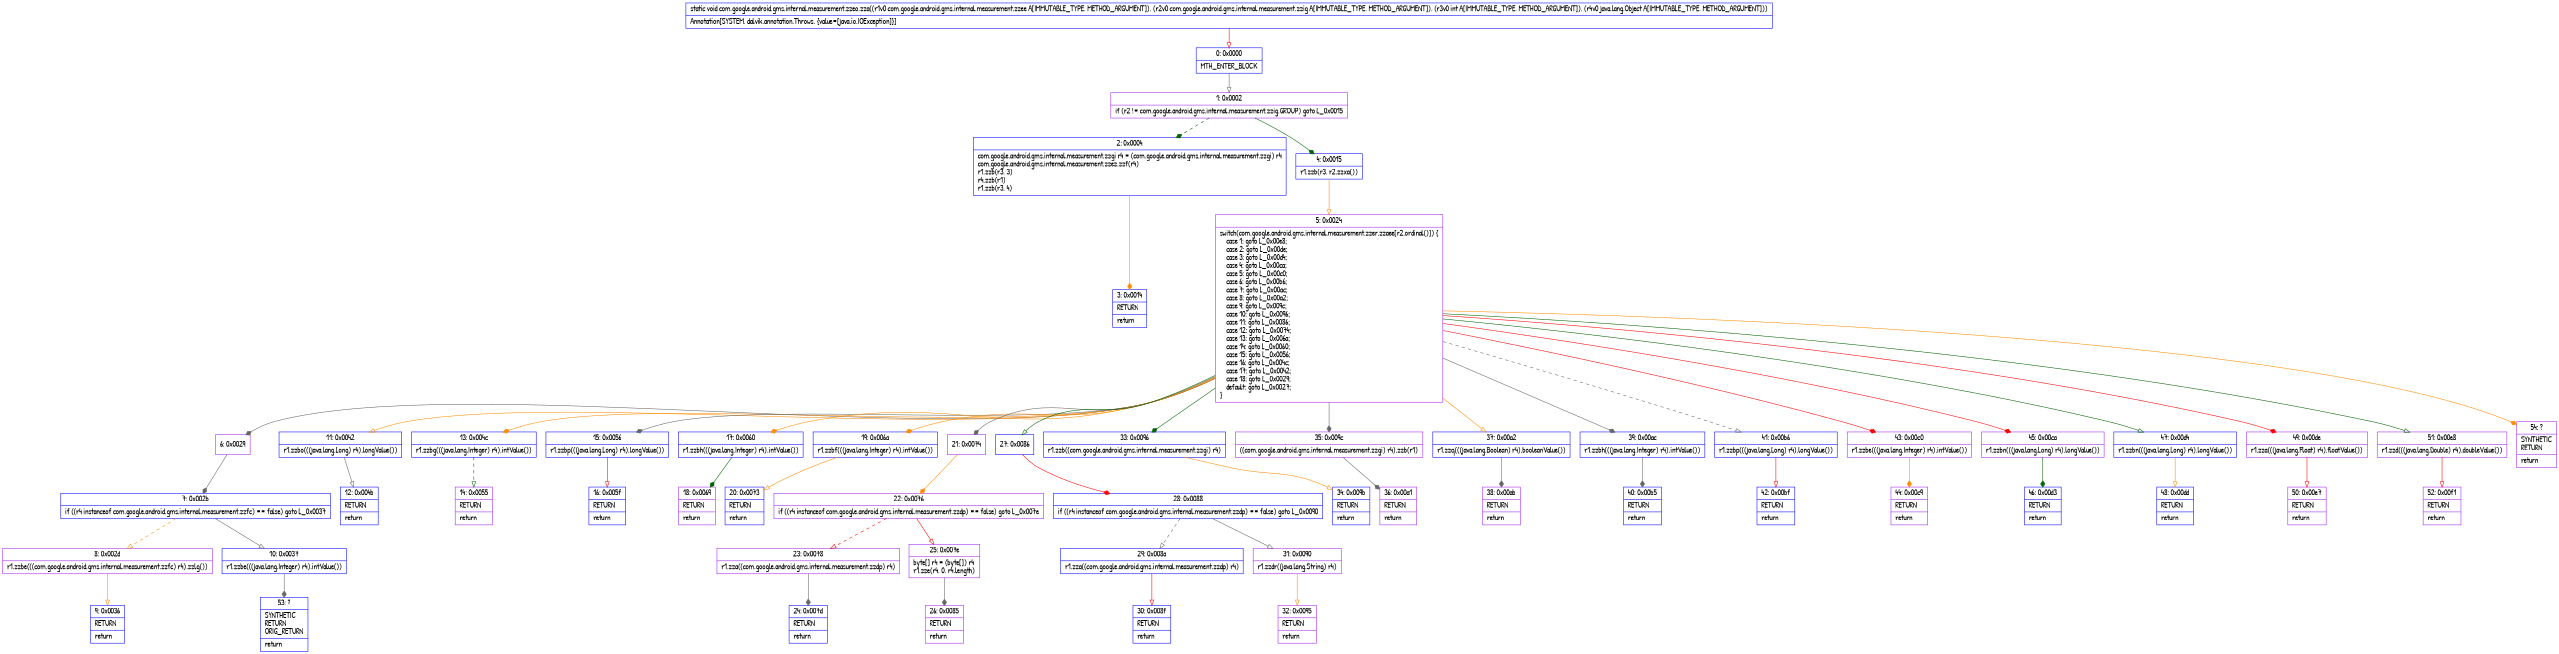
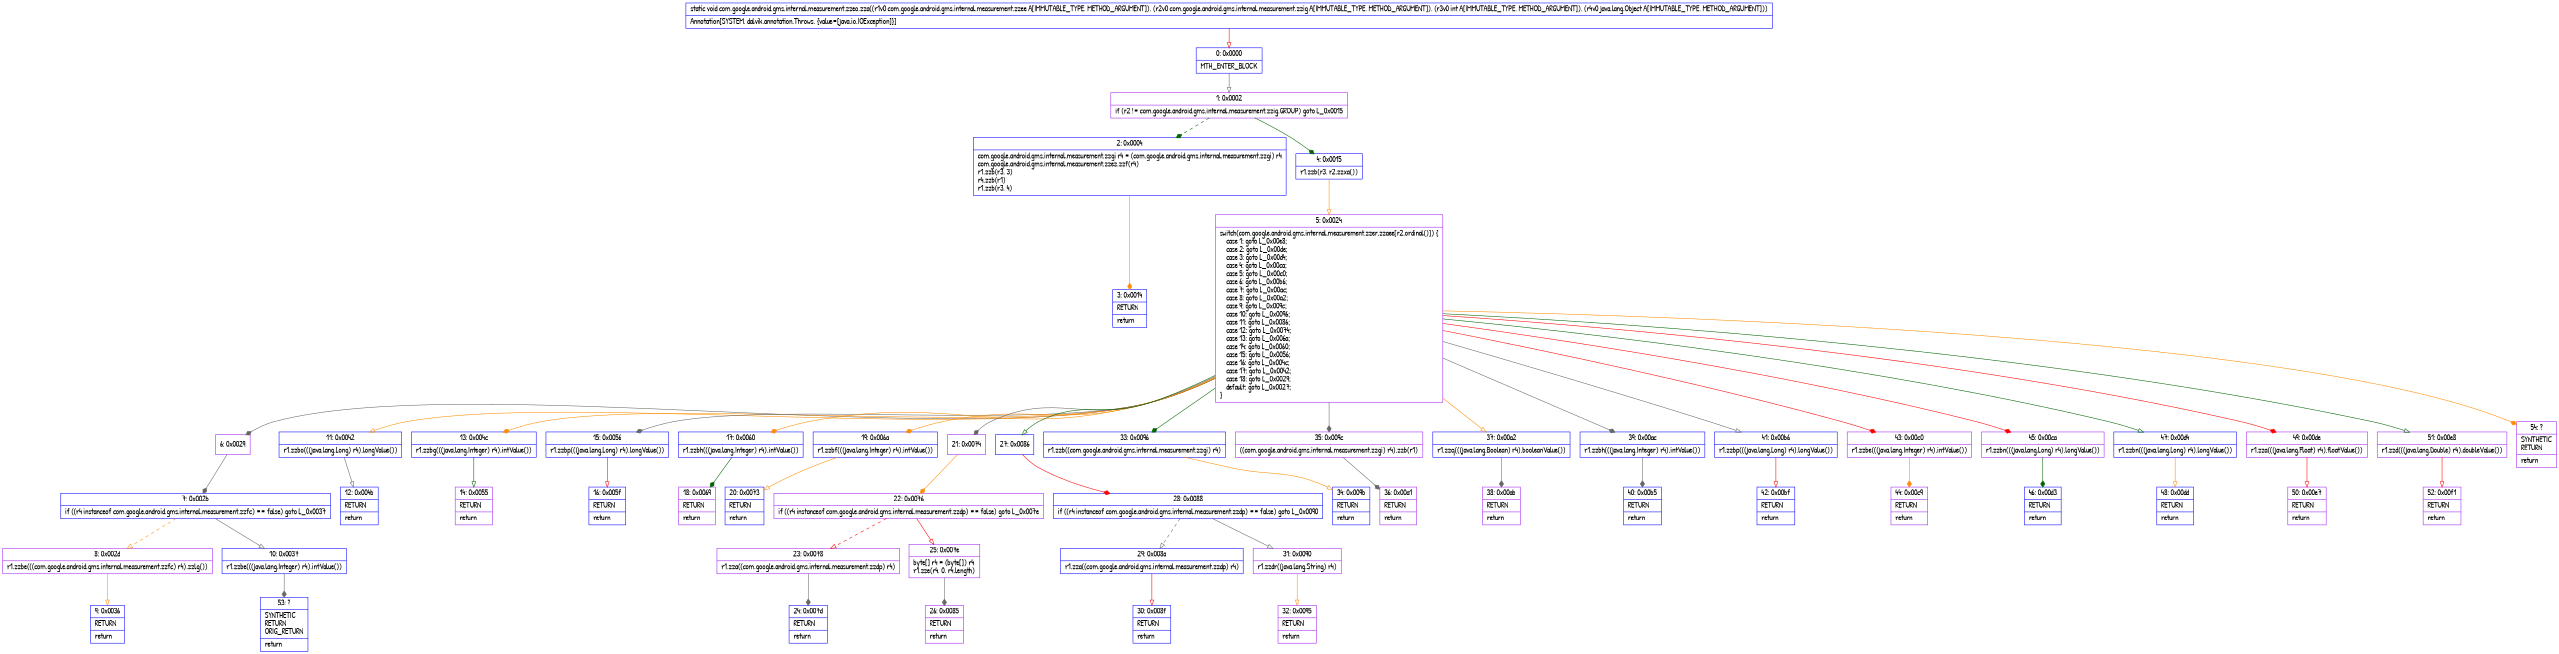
edge "5: 0x0024" -> "41: 0x00b6": style dashed -> solid
edge "13: 0x004c" -> "14: 0x0055": style dashed -> solid
